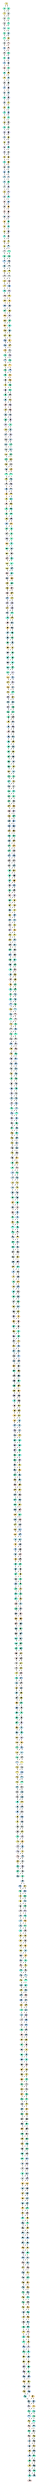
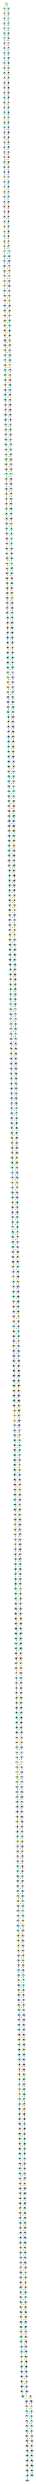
node "70": fillcolor lightblue -> khaki
node "758": added
